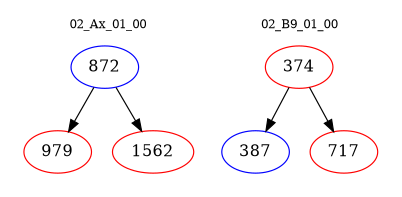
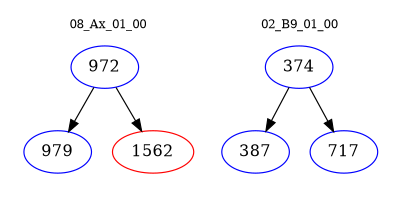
cluster "02_Ax_01_00": label "02_Ax_01_00" -> "08_Ax_01_00"
node "872": label "872" -> "972"
node "374": color red -> blue
node "979": color red -> blue
node "717": color red -> blue
